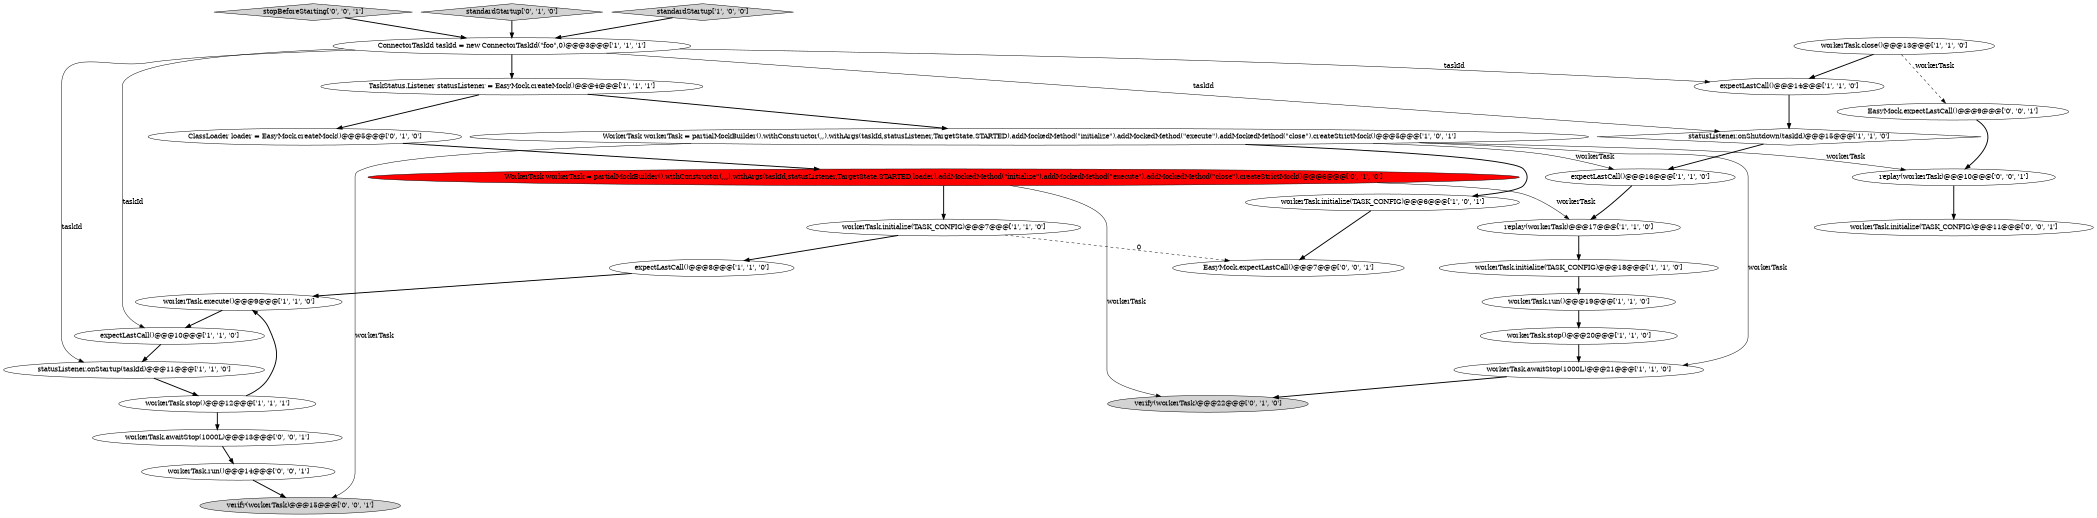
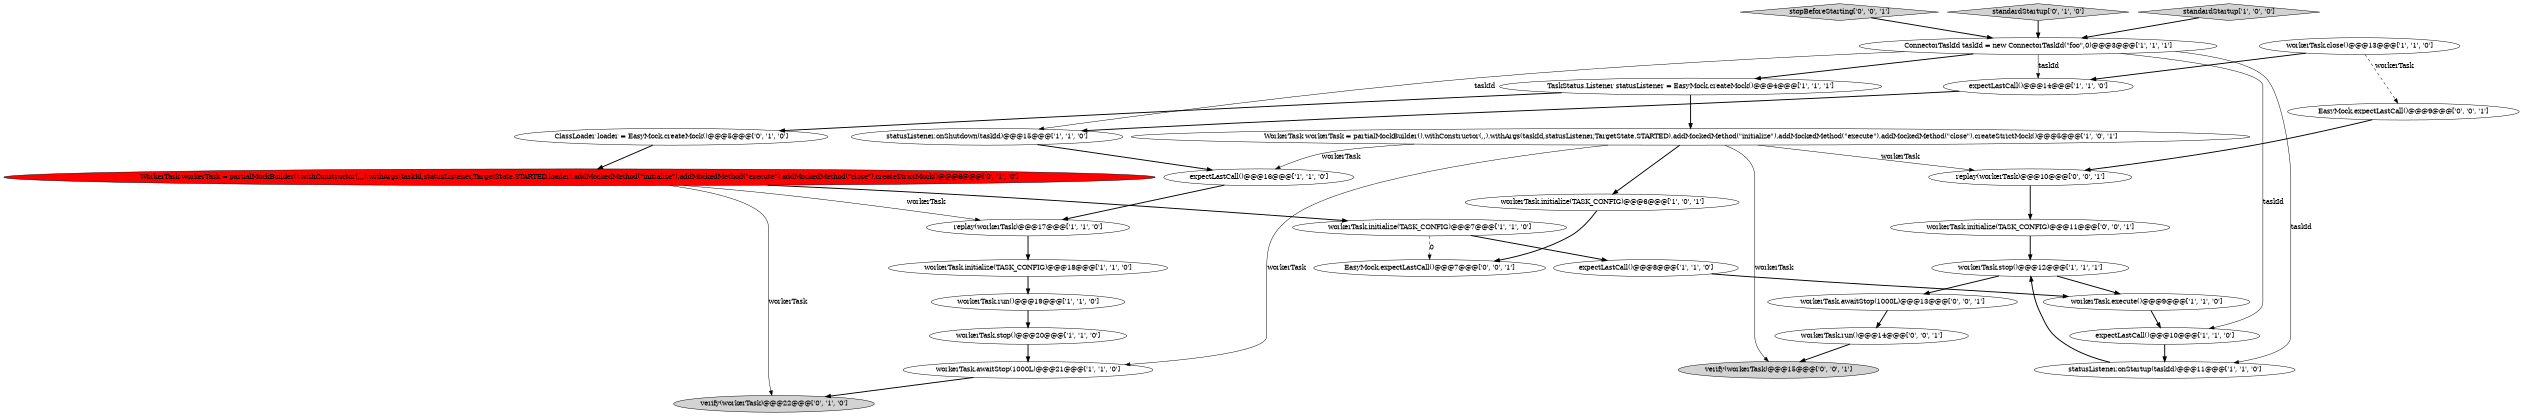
node "statusListener.onShutdown(taskId)@@@15@@@['1', '1', '0']": shape diamond -> ellipse
edge "workerTask.initialize(TASK_CONFIG)@@@11@@@['0', '0', '1']" -> "workerTask.stop()@@@12@@@['1', '1', '1']": added
